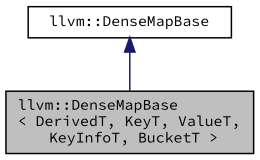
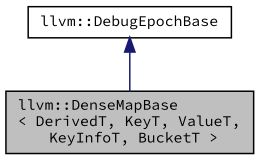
node "llvm::DenseMapBase": label "llvm::DenseMapBase" -> "llvm::DebugEpochBase"
